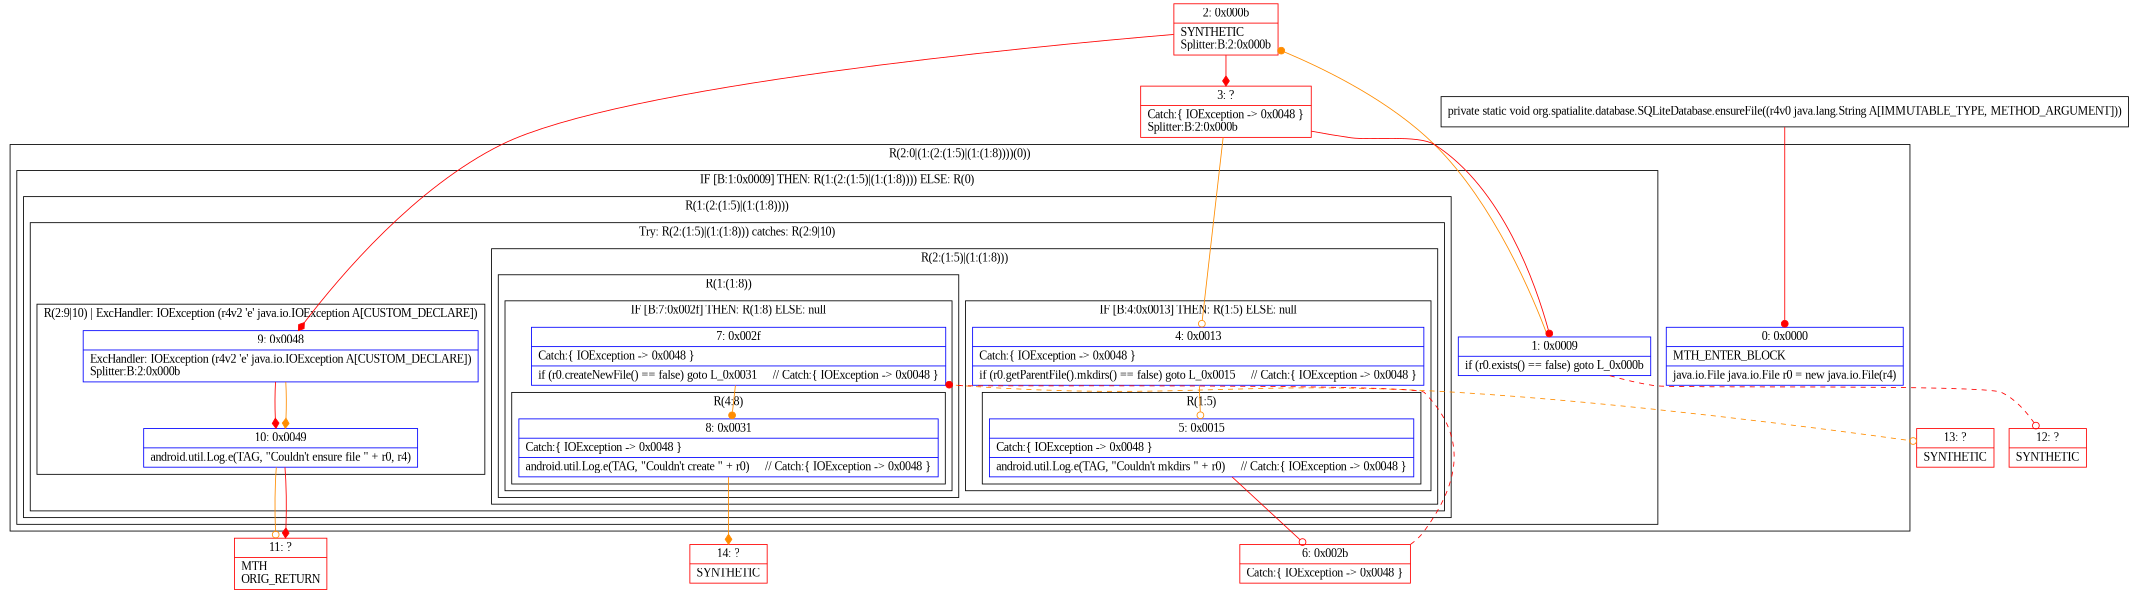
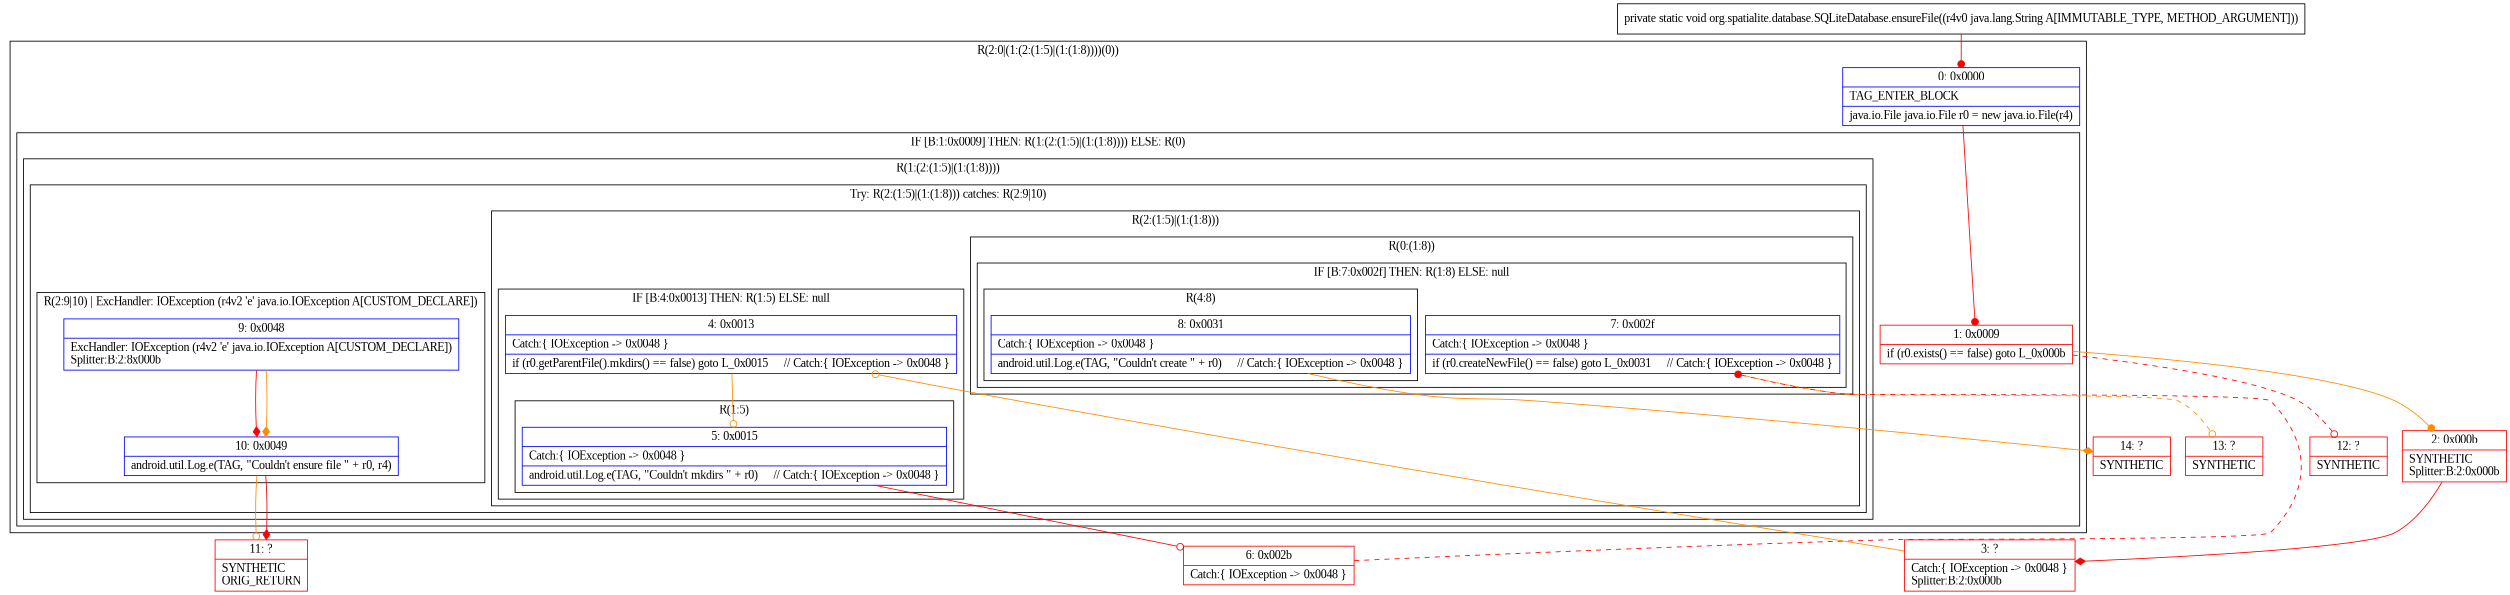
edge "2: 0x000b" -> "9: 0x0048": removed
edge "3: ?" -> "1: 0x0009": now "0: 0x0000" -> "1: 0x0009"
cluster "R(1:(1:8))": label "R(1:(1:8))" -> "R(0:(1:8))"
node "1: 0x0009": color blue -> red
node "0: 0x0000": text "MTH_ENTER_BLOCK" -> "TAG_ENTER_BLOCK"
node "9: 0x0048": text "Splitter:B:2:0x000b" -> "Splitter:B:2:8x000b"
edge "7: 0x002f" -> "8: 0x0031": removed
node "11: ?": text "MTH" -> "SYNTHETIC"
